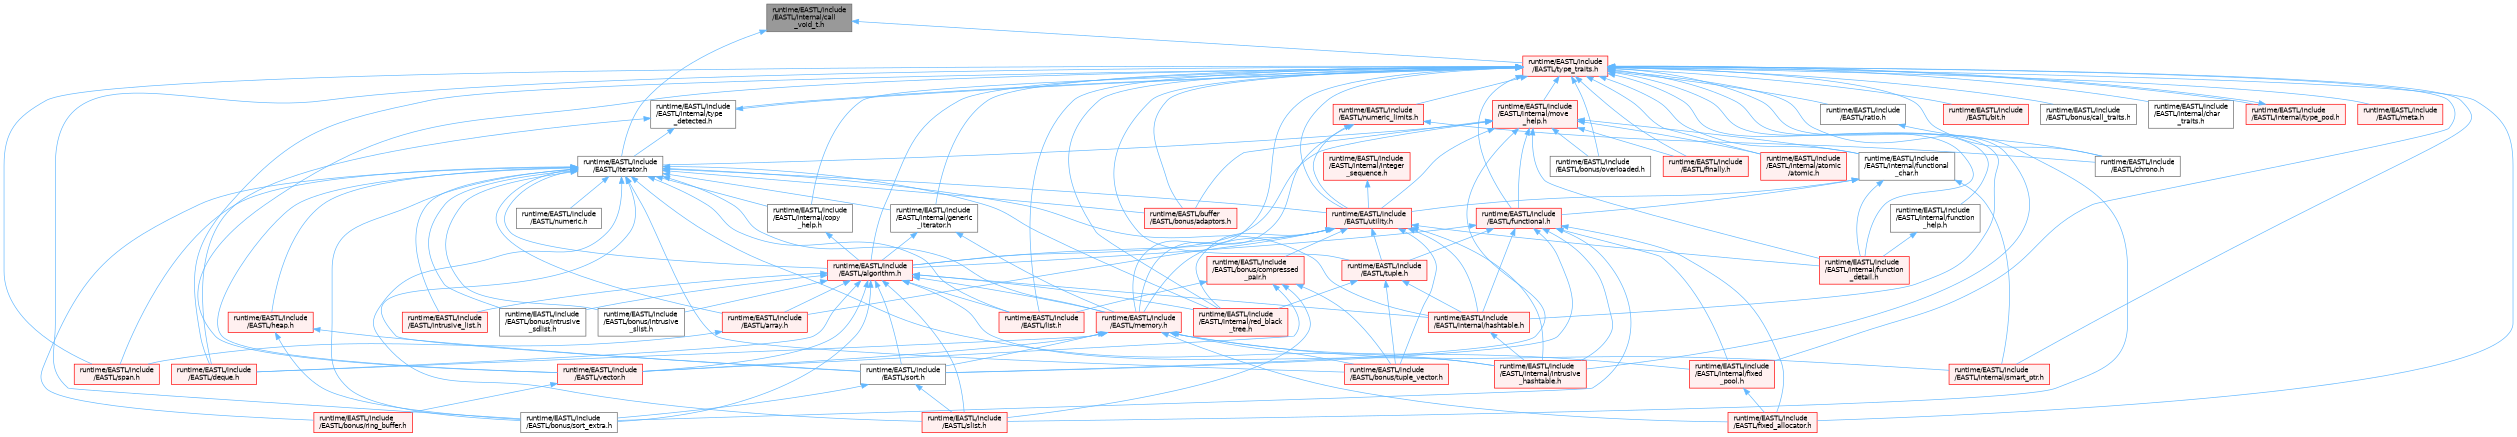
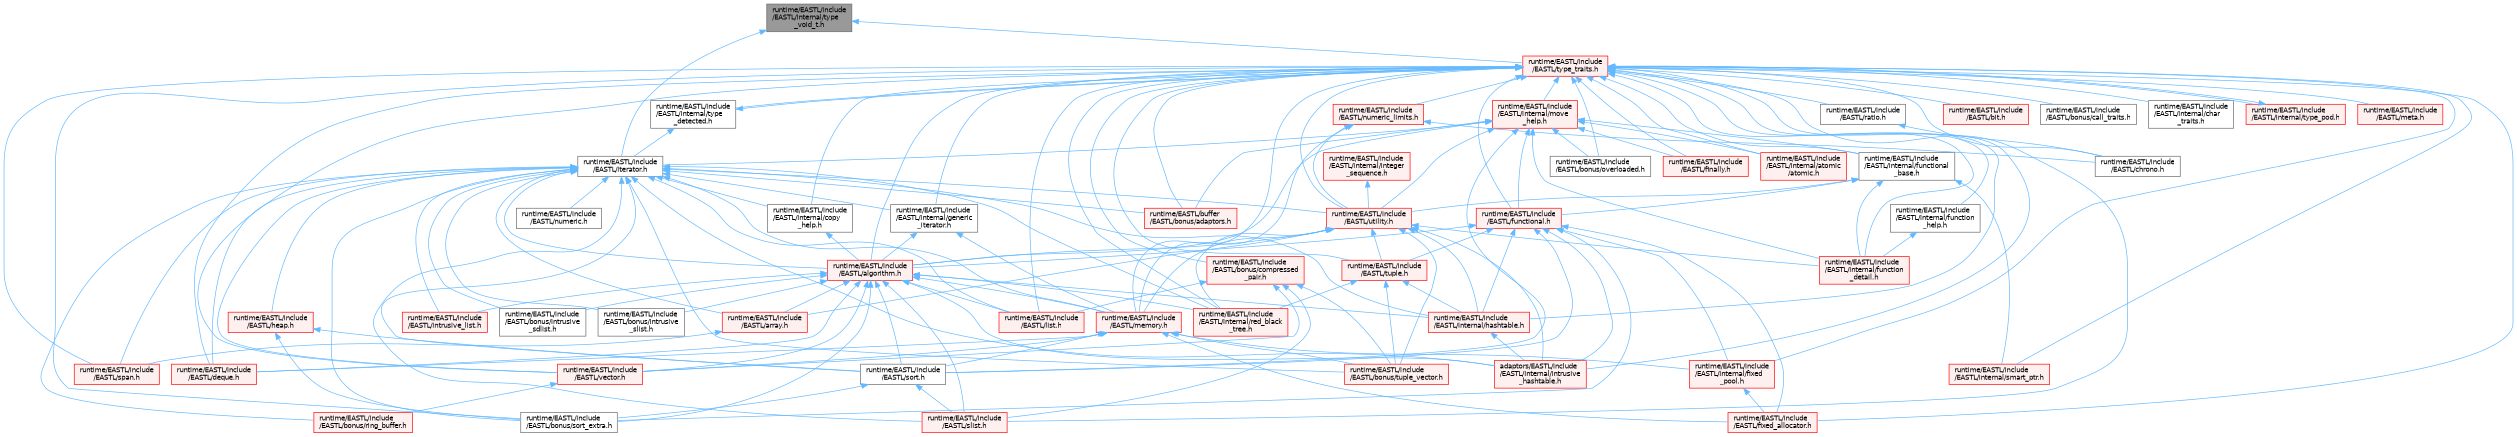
node "runtime/EASTL/include /EASTL/internal/call _void_t.h": label "runtime/EASTL/include /EASTL/internal/call _void_t.h" -> "runtime/EASTL/include /EASTL/internal/type _void_t.h"
edge "runtime/EASTL/include /EASTL/deque.h" -> "runtime/EASTL/include /EASTL/internal/type _detected.h": now "runtime/EASTL/include /EASTL/deque.h" -> "runtime/EASTL/include /EASTL/iterator.h"
node "runtime/EASTL/include /EASTL/internal/functional _char.h": label "runtime/EASTL/include /EASTL/internal/functional _char.h" -> "runtime/EASTL/include /EASTL/internal/functional _base.h"
edge "runtime/EASTL/include /EASTL/bonus/compressed _pair.h" -> "runtime/EASTL/include /EASTL/utility.h": now "runtime/EASTL/include /EASTL/bonus/compressed _pair.h" -> "runtime/EASTL/include /EASTL/type_traits.h"
edge "runtime/EASTL/include /EASTL/internal/smart_ptr.h" -> "runtime/EASTL/include /EASTL/memory.h": removed
node "runtime/EASTL/include /EASTL/internal/intrusive _hashtable.h": label "runtime/EASTL/include /EASTL/internal/intrusive _hashtable.h" -> "adaptors/EASTL/include /EASTL/internal/intrusive _hashtable.h"
